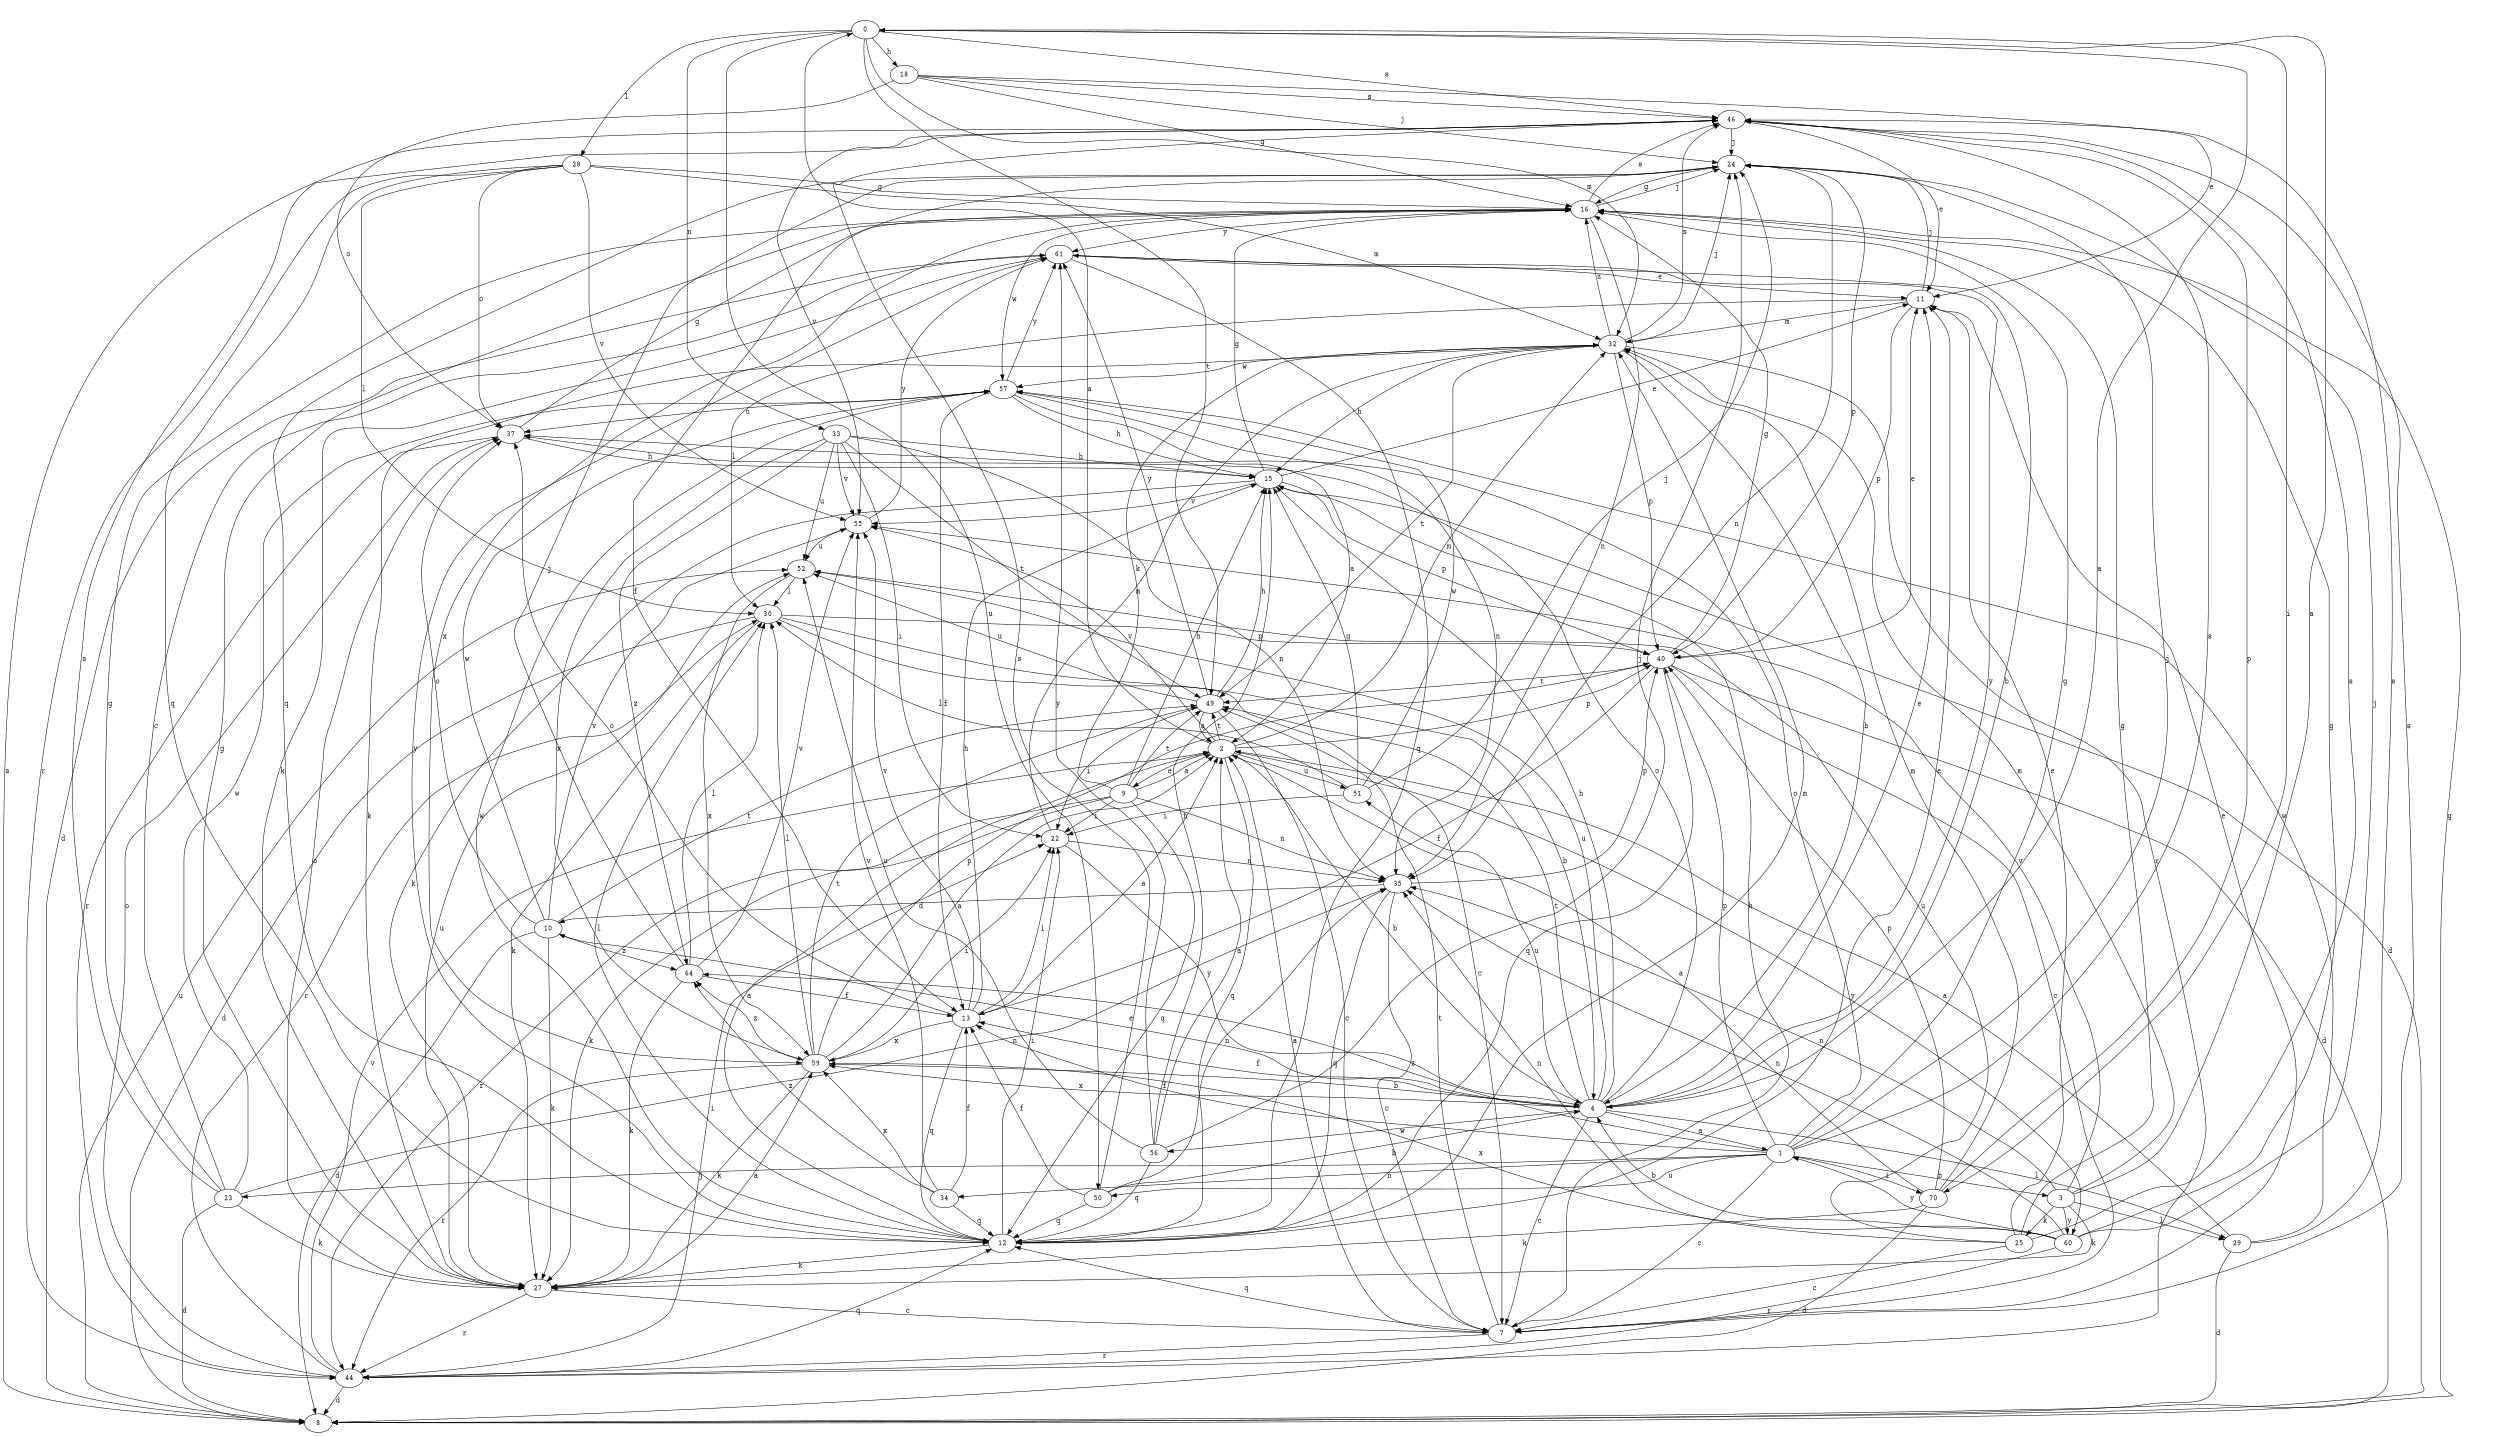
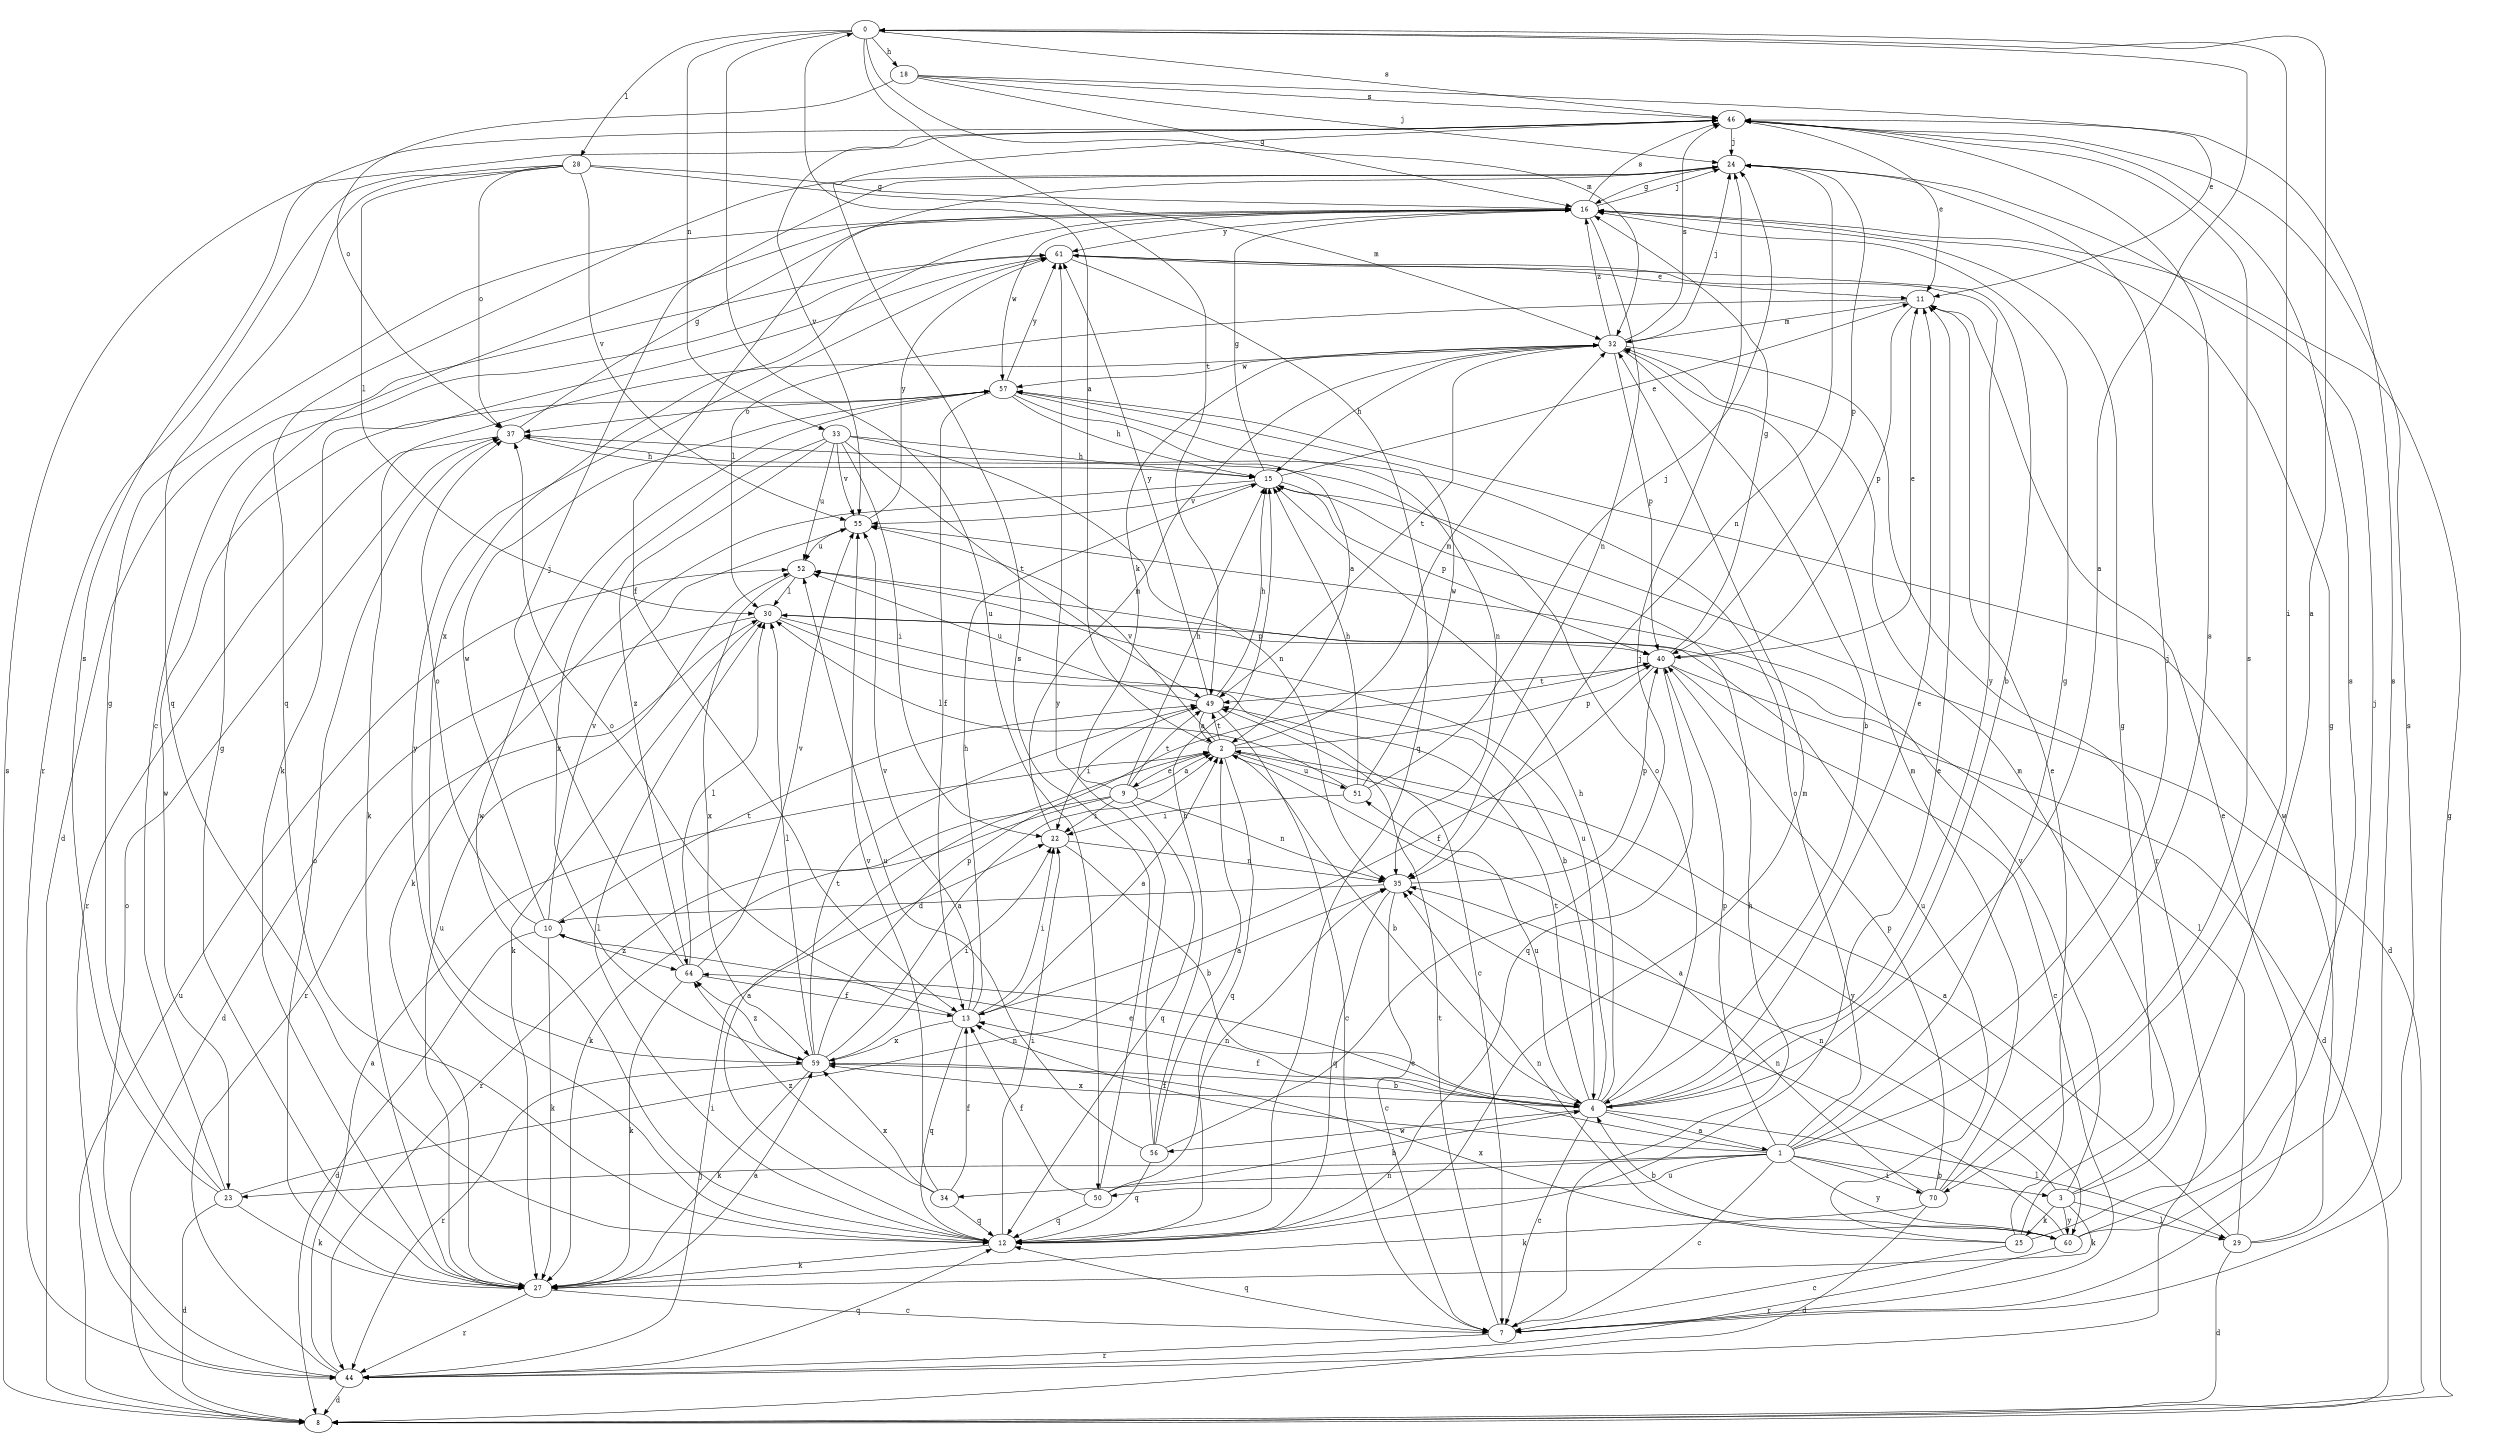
edge "11" -> "24": removed, label "j"
edge "23" -> "57": reversed
edge "51" -> "15": label "g" -> "h"
edge "70" -> "46": label "p" -> "s"
edge "29" -> "30": added, label "l"
edge "22" -> "4": label "y" -> "b"
edge "44" -> "2": label "v" -> "a"
edge "1" -> "64": label "z" -> "e"
edge "7" -> "2": removed, label "a"
edge "60" -> "1": reversed
